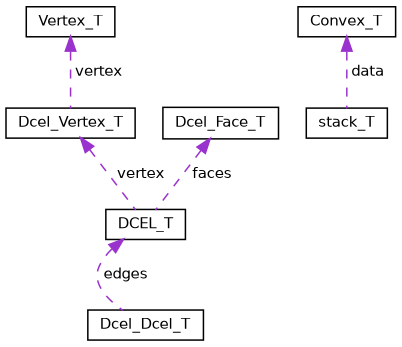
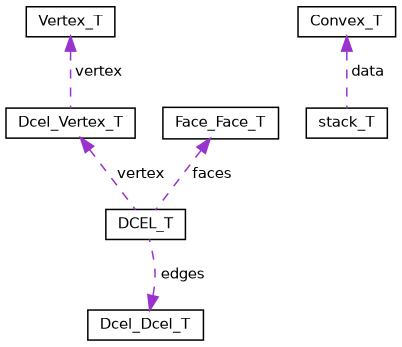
node "Dcel_Face_T": label "Dcel_Face_T" -> "Face_Face_T"
edge "Dcel_Dcel_T" -> "DCEL_T": reversed
